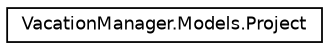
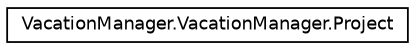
node "VacationManager.Models.Project": label "VacationManager.Models.Project" -> "VacationManager.VacationManager.Project"
